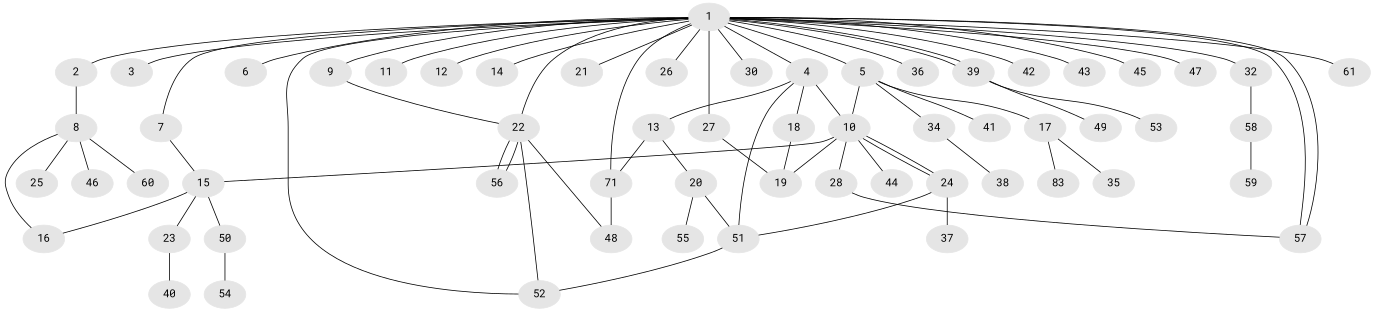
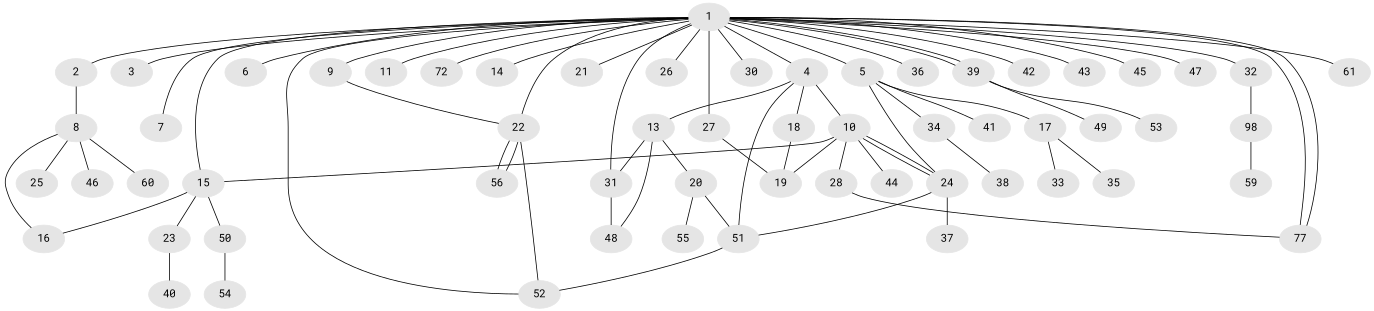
node "12": label "12" -> "72"
edge "5" -- "10": now "5" -- "24"
node "58": label "58" -> "98"
edge "7" -- "15": now "1" -- "15"
edge "22" -- "48": now "13" -- "48"
node "71": label "71" -> "31"
node "83": label "83" -> "33"
node "57": label "57" -> "77"
